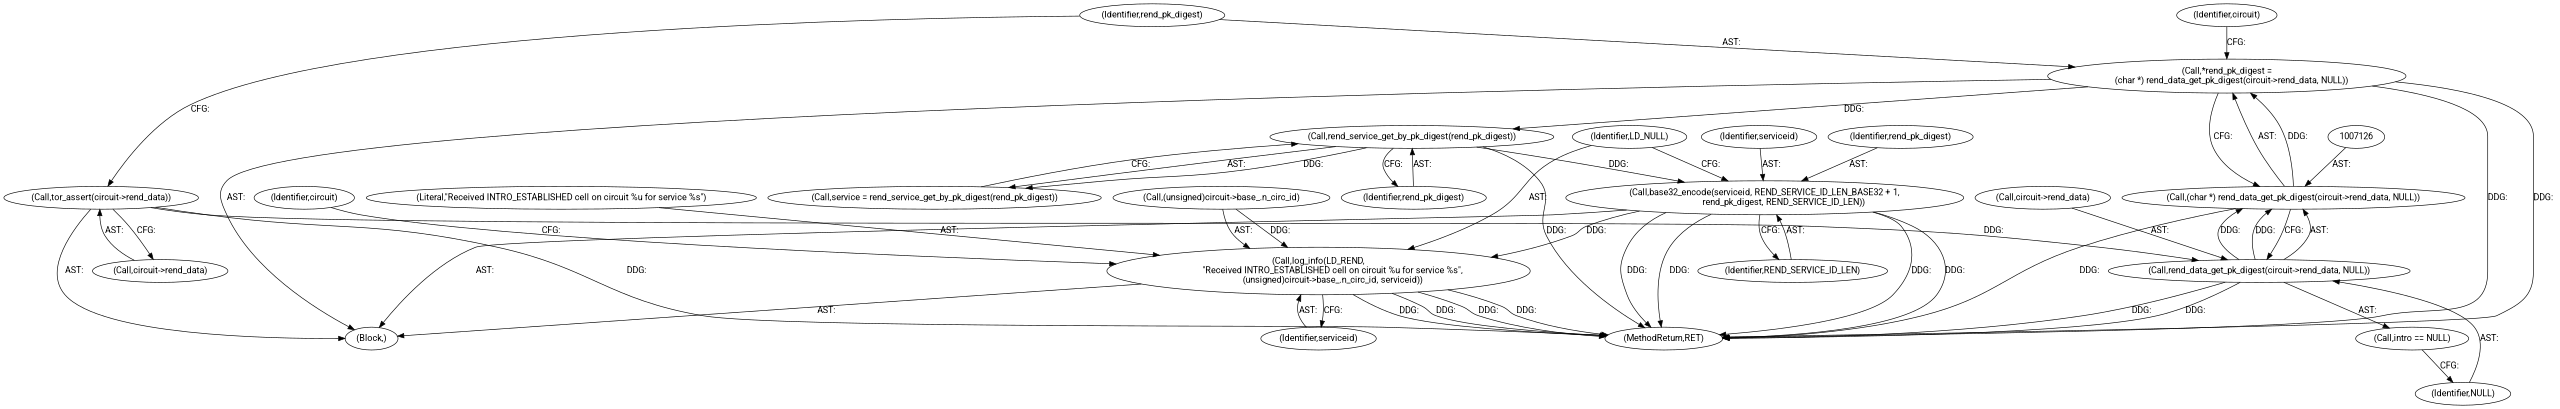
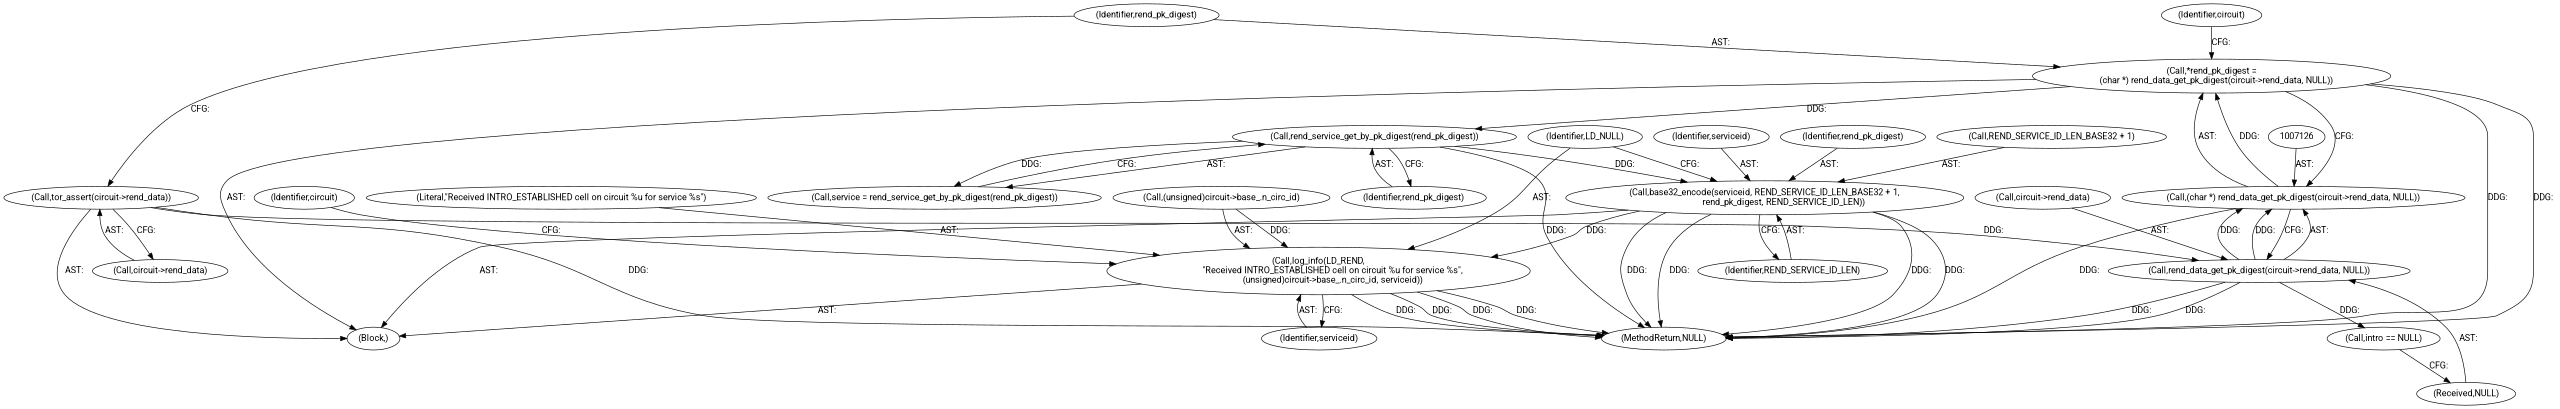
node "(Call,REND_SERVICE_ID_LEN_BASE32 + 1)": added
edge "(Call,rend_data_get_pk_digest(circuit->rend_data, NULL))" -> "(Call,intro == NULL)": label "AST: " -> "DDG: "
node "(MethodReturn,RET)": label "(MethodReturn,RET)" -> "(MethodReturn,NULL)"
node "(Identifier,NULL)": label "(Identifier,NULL)" -> "(Received,NULL)"
